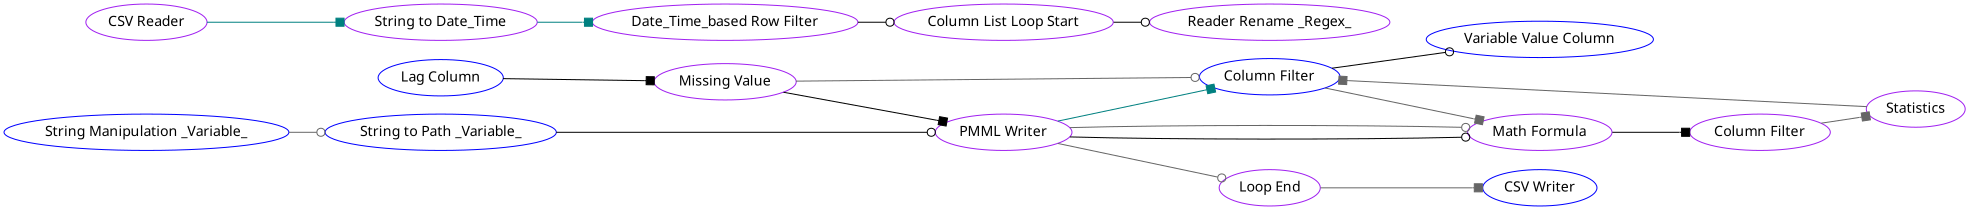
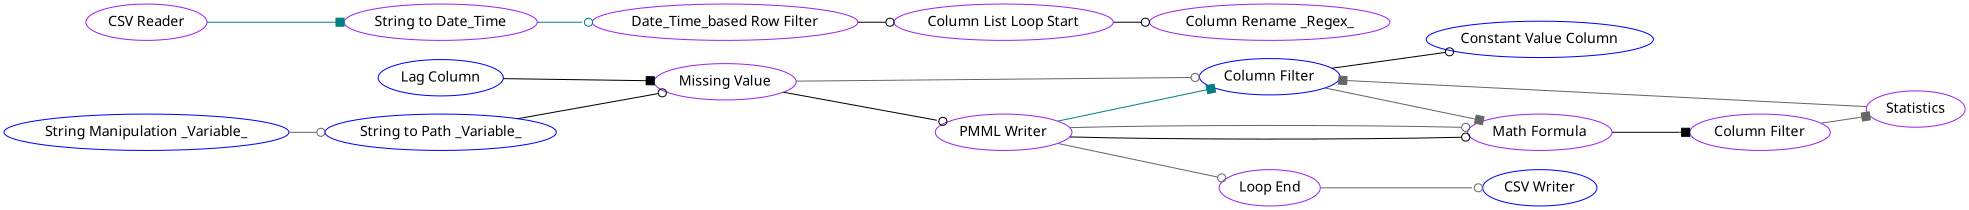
edge "String to Date_Time" -> "Date_Time_based Row Filter": arrowhead box -> odot
node "Reader Rename _Regex_": label "Reader Rename _Regex_" -> "Column Rename _Regex_"
node "Variable Value Column": label "Variable Value Column" -> "Constant Value Column"
edge "Missing Value" -> "PMML Writer": arrowhead box -> odot
edge "String to Path _Variable_" -> "PMML Writer": now "String to Path _Variable_" -> "Missing Value"
edge "Loop End" -> "CSV Writer": arrowhead box -> odot
